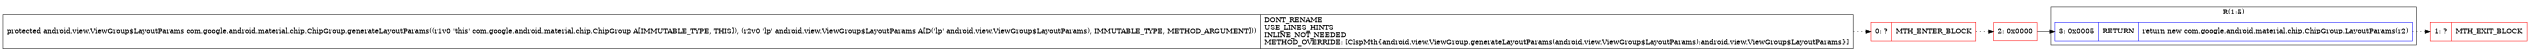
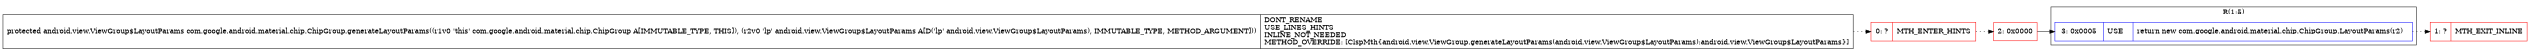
node "0: ?": text "MTH_ENTER_BLOCK" -> "MTH_ENTER_HINTS"
node "3: 0x0005": text "RETURN" -> "USE"
node "1: ?": text "MTH_EXIT_BLOCK" -> "MTH_EXIT_INLINE"
